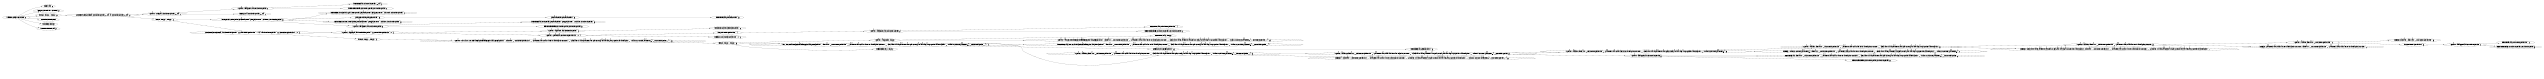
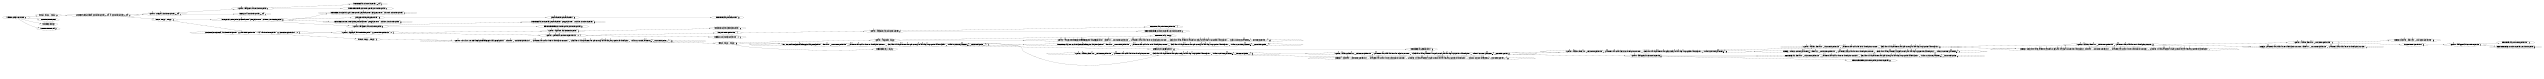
node "(PARAM,this)": removed
node "(PARAM,Consumer<E> consumer)": removed
